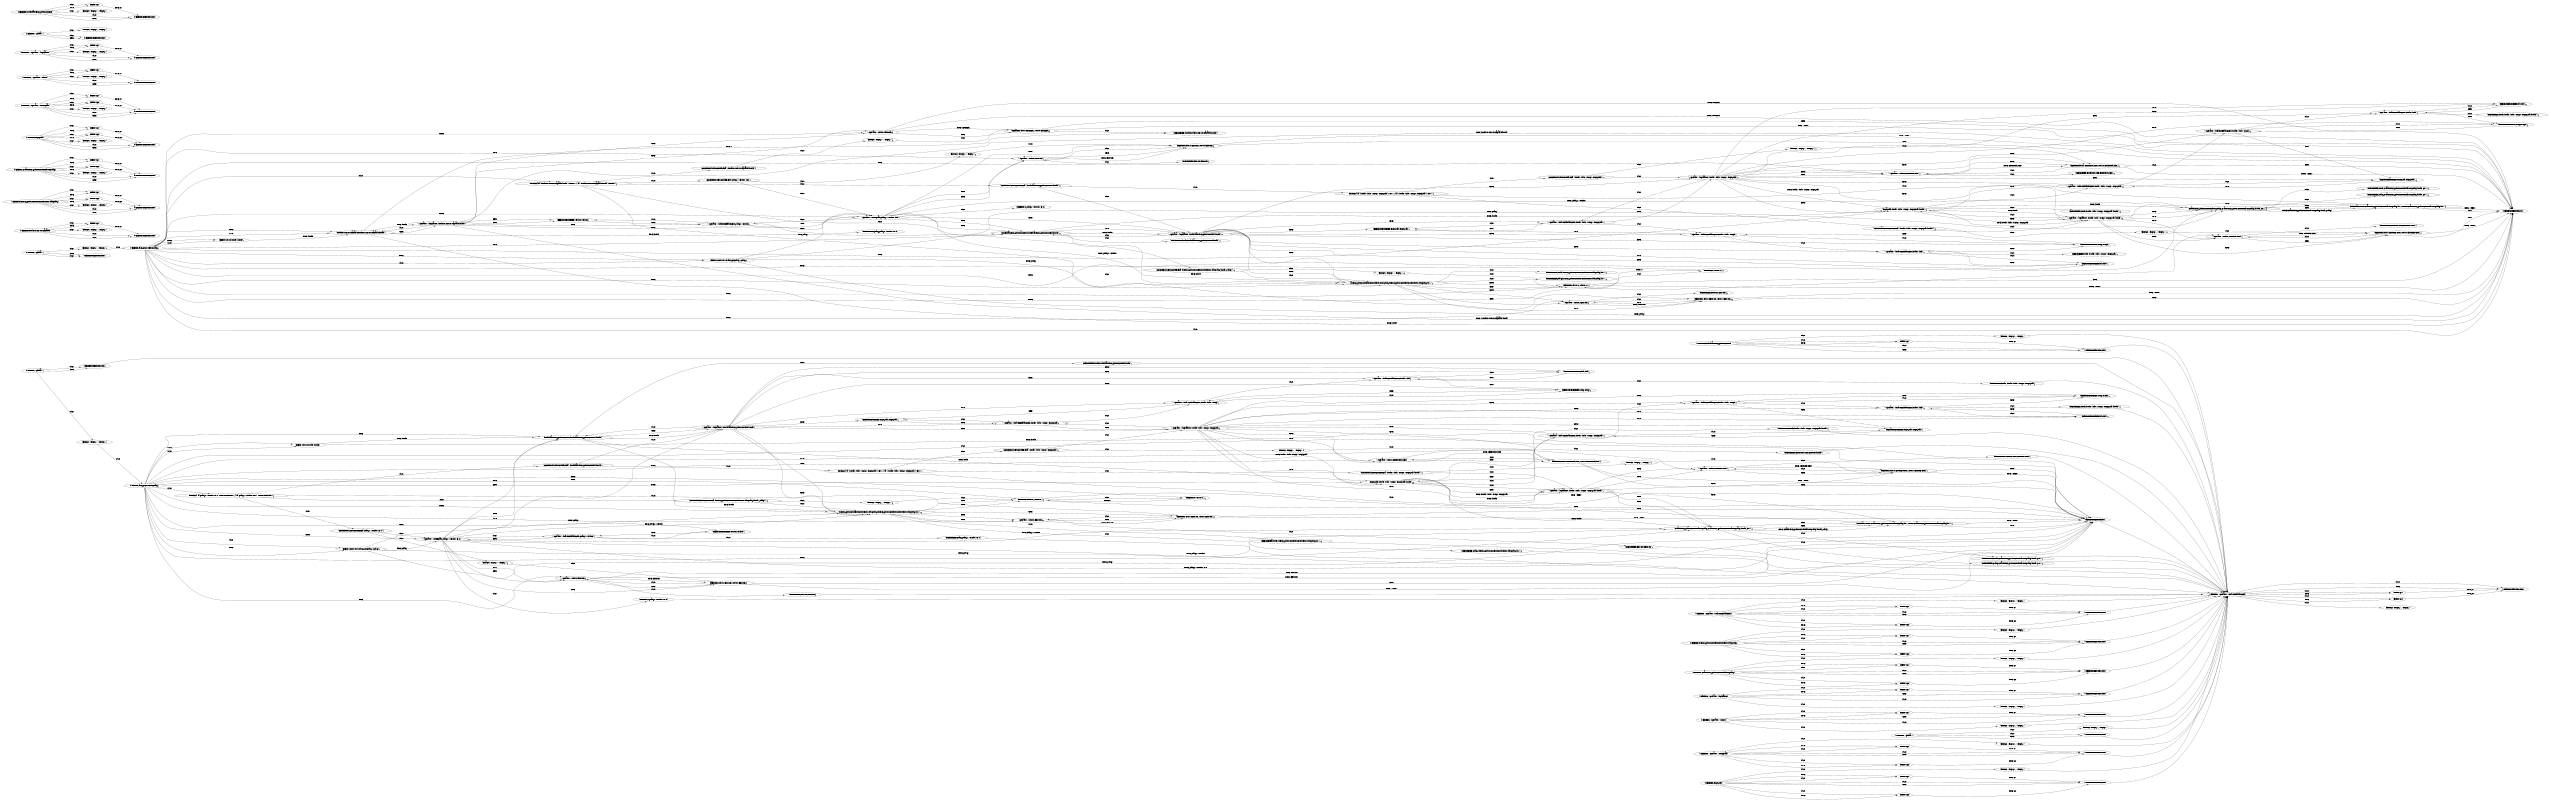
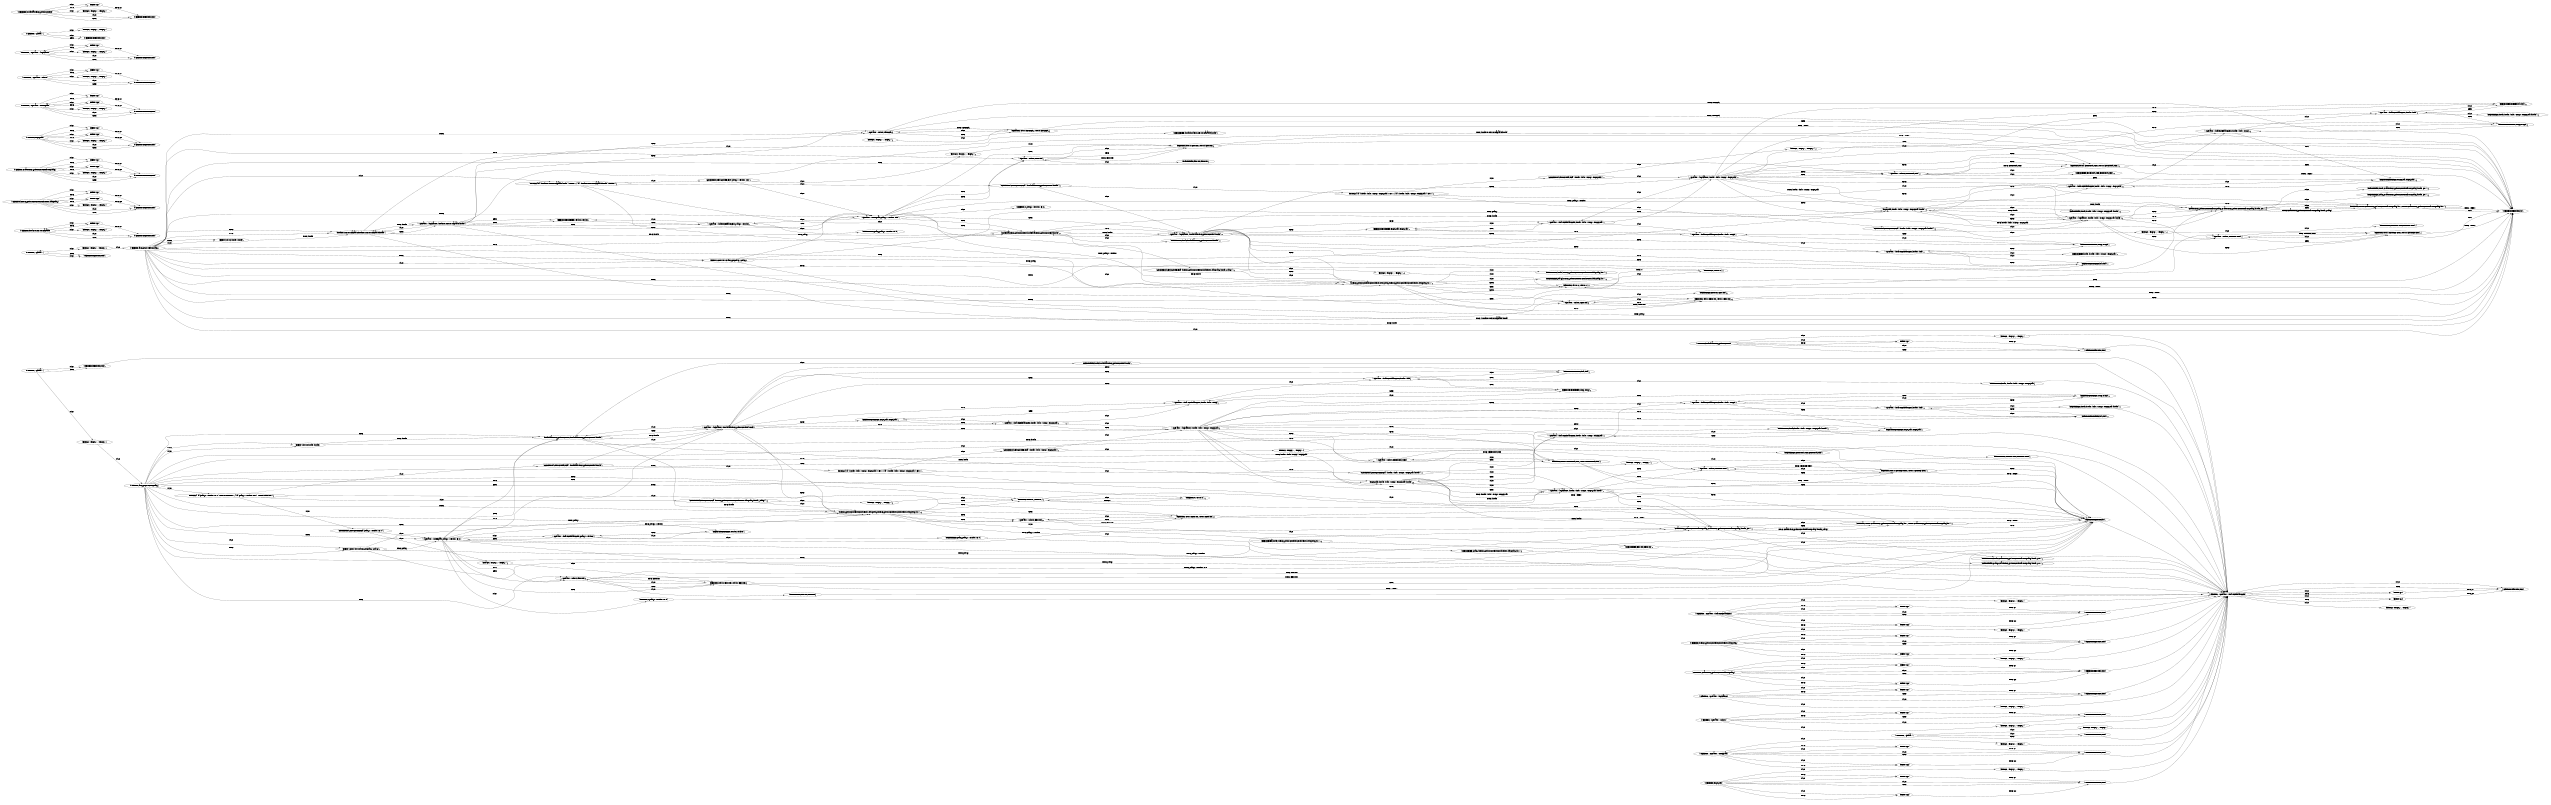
edge "(RETURN,return -EACCES;,return -EACCES;)" -> "(IDENTIFIER,inode,inode_owner_or_capable(inode))": now "(RETURN,return -EACCES;,return -EACCES;)" -> "(<operator>.minus,-EACCES)"
edge "(inode_owner_or_capable,inode_owner_or_capable(inode))" -> "(IDENTIFIER,inode,inode_owner_or_capable(inode))": label "DDG: 0" -> "AST: "
node "(CONTROL_STRUCTURE,IF,if (!inode_owner_or_capable(inode)))": removed
